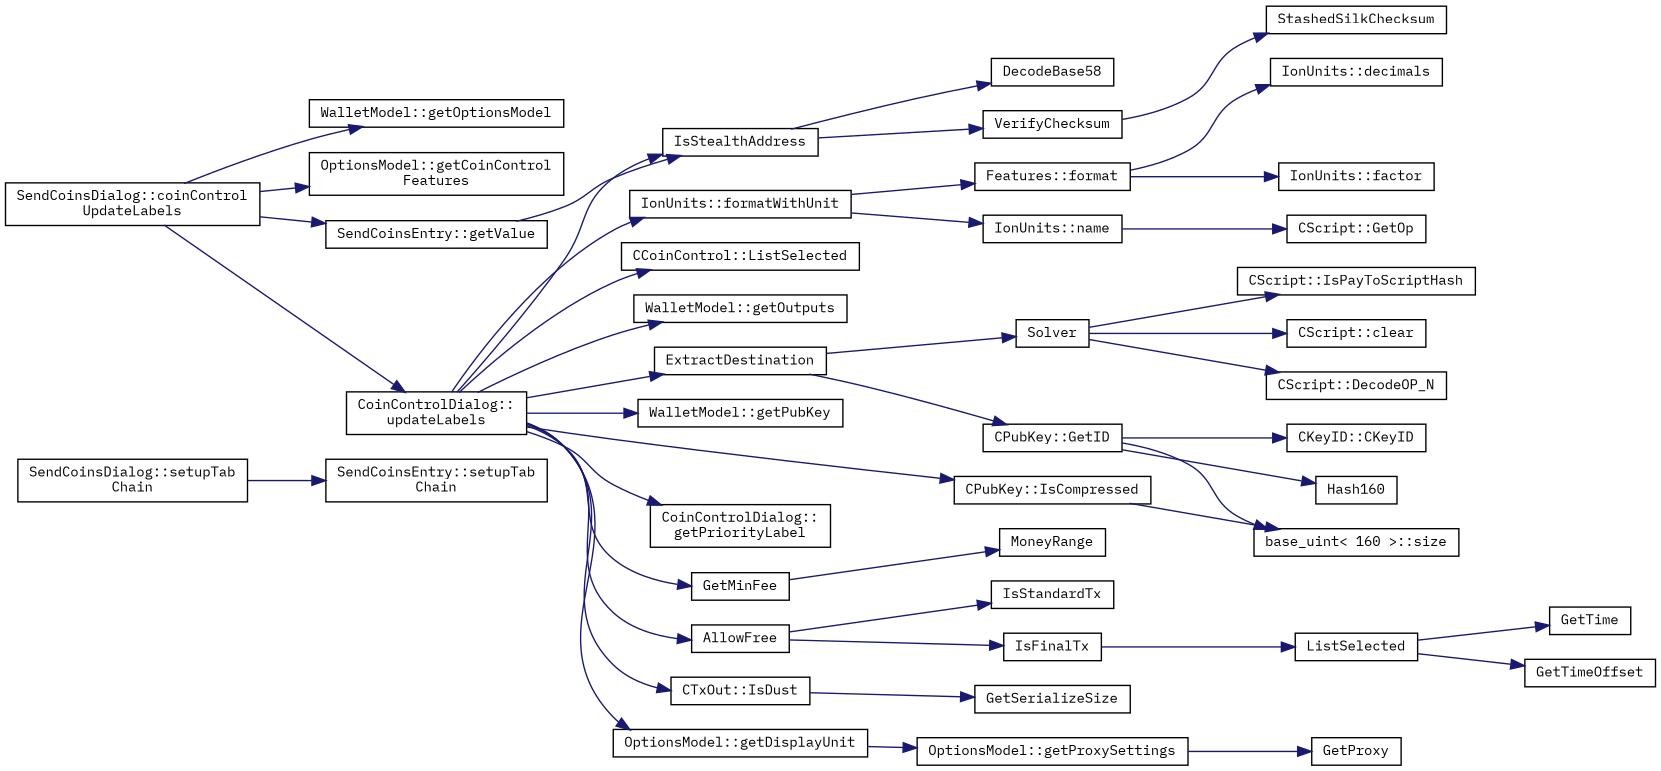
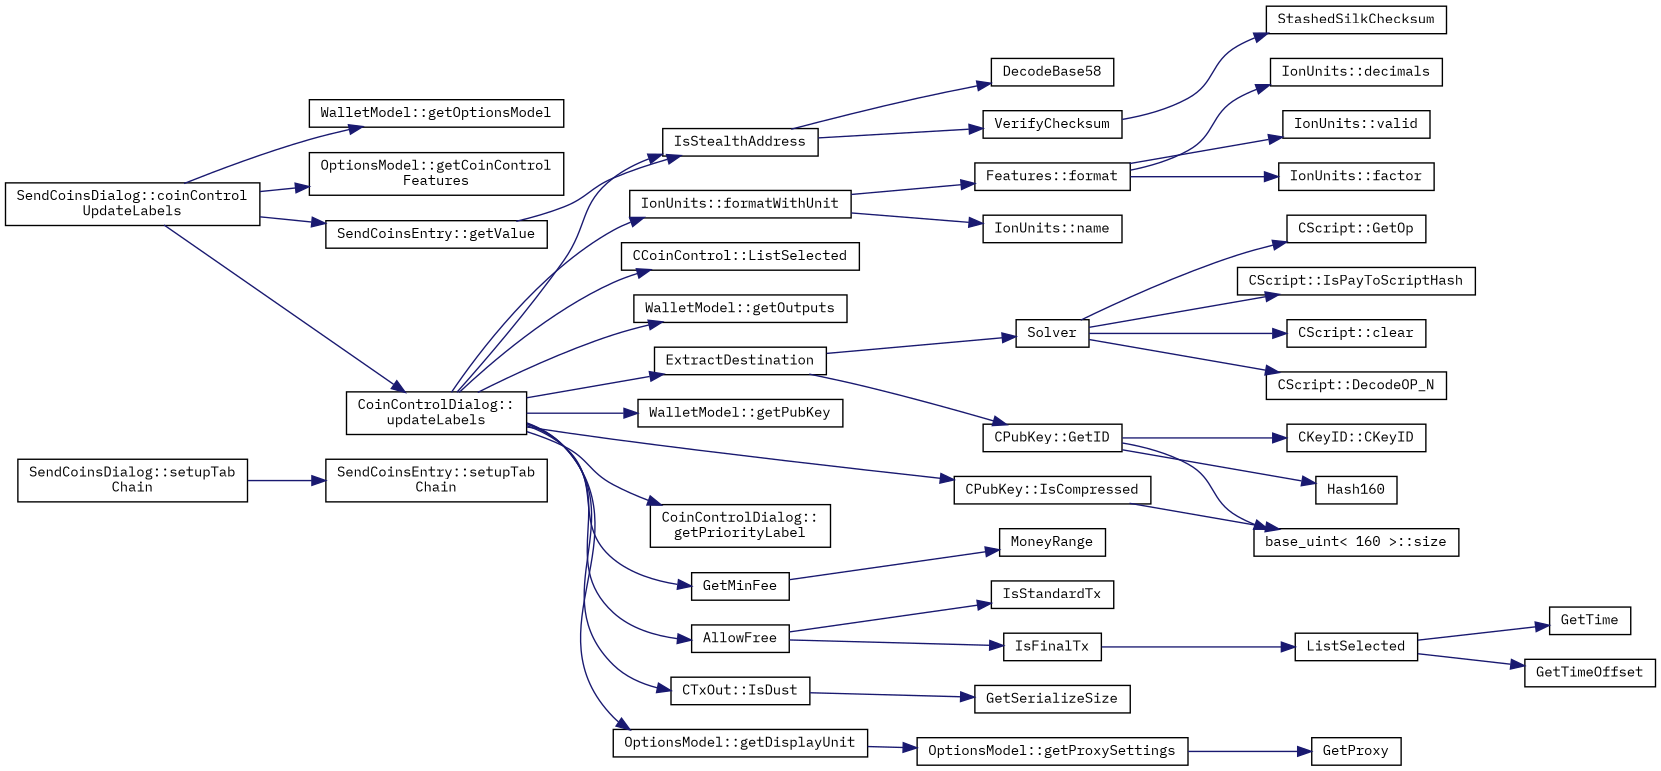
node "IonUnits::valid": added
edge "IonUnits::name" -> "CScript::GetOp": now "Solver" -> "CScript::GetOp"
